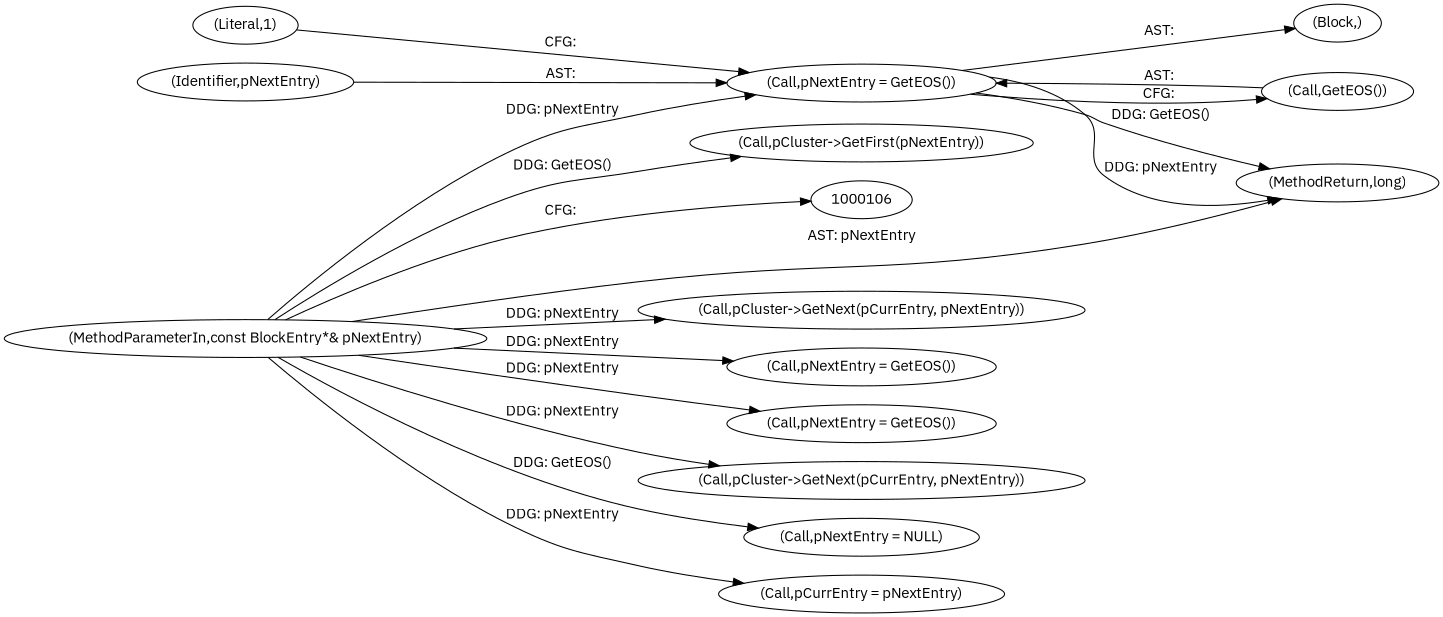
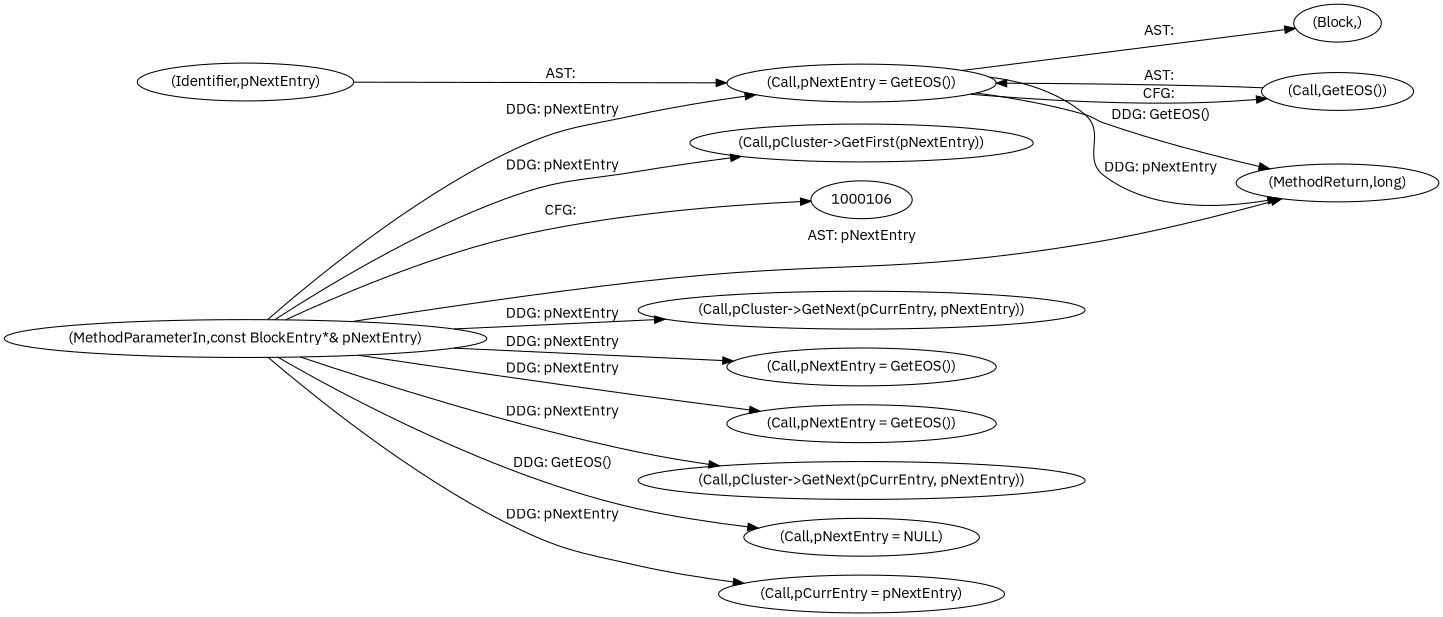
node "(Literal,1)": removed
edge "(MethodParameterIn,const BlockEntry*& pNextEntry)" -> "(Call,pCluster->GetFirst(pNextEntry))": label "DDG: GetEOS()" -> "DDG: pNextEntry"
